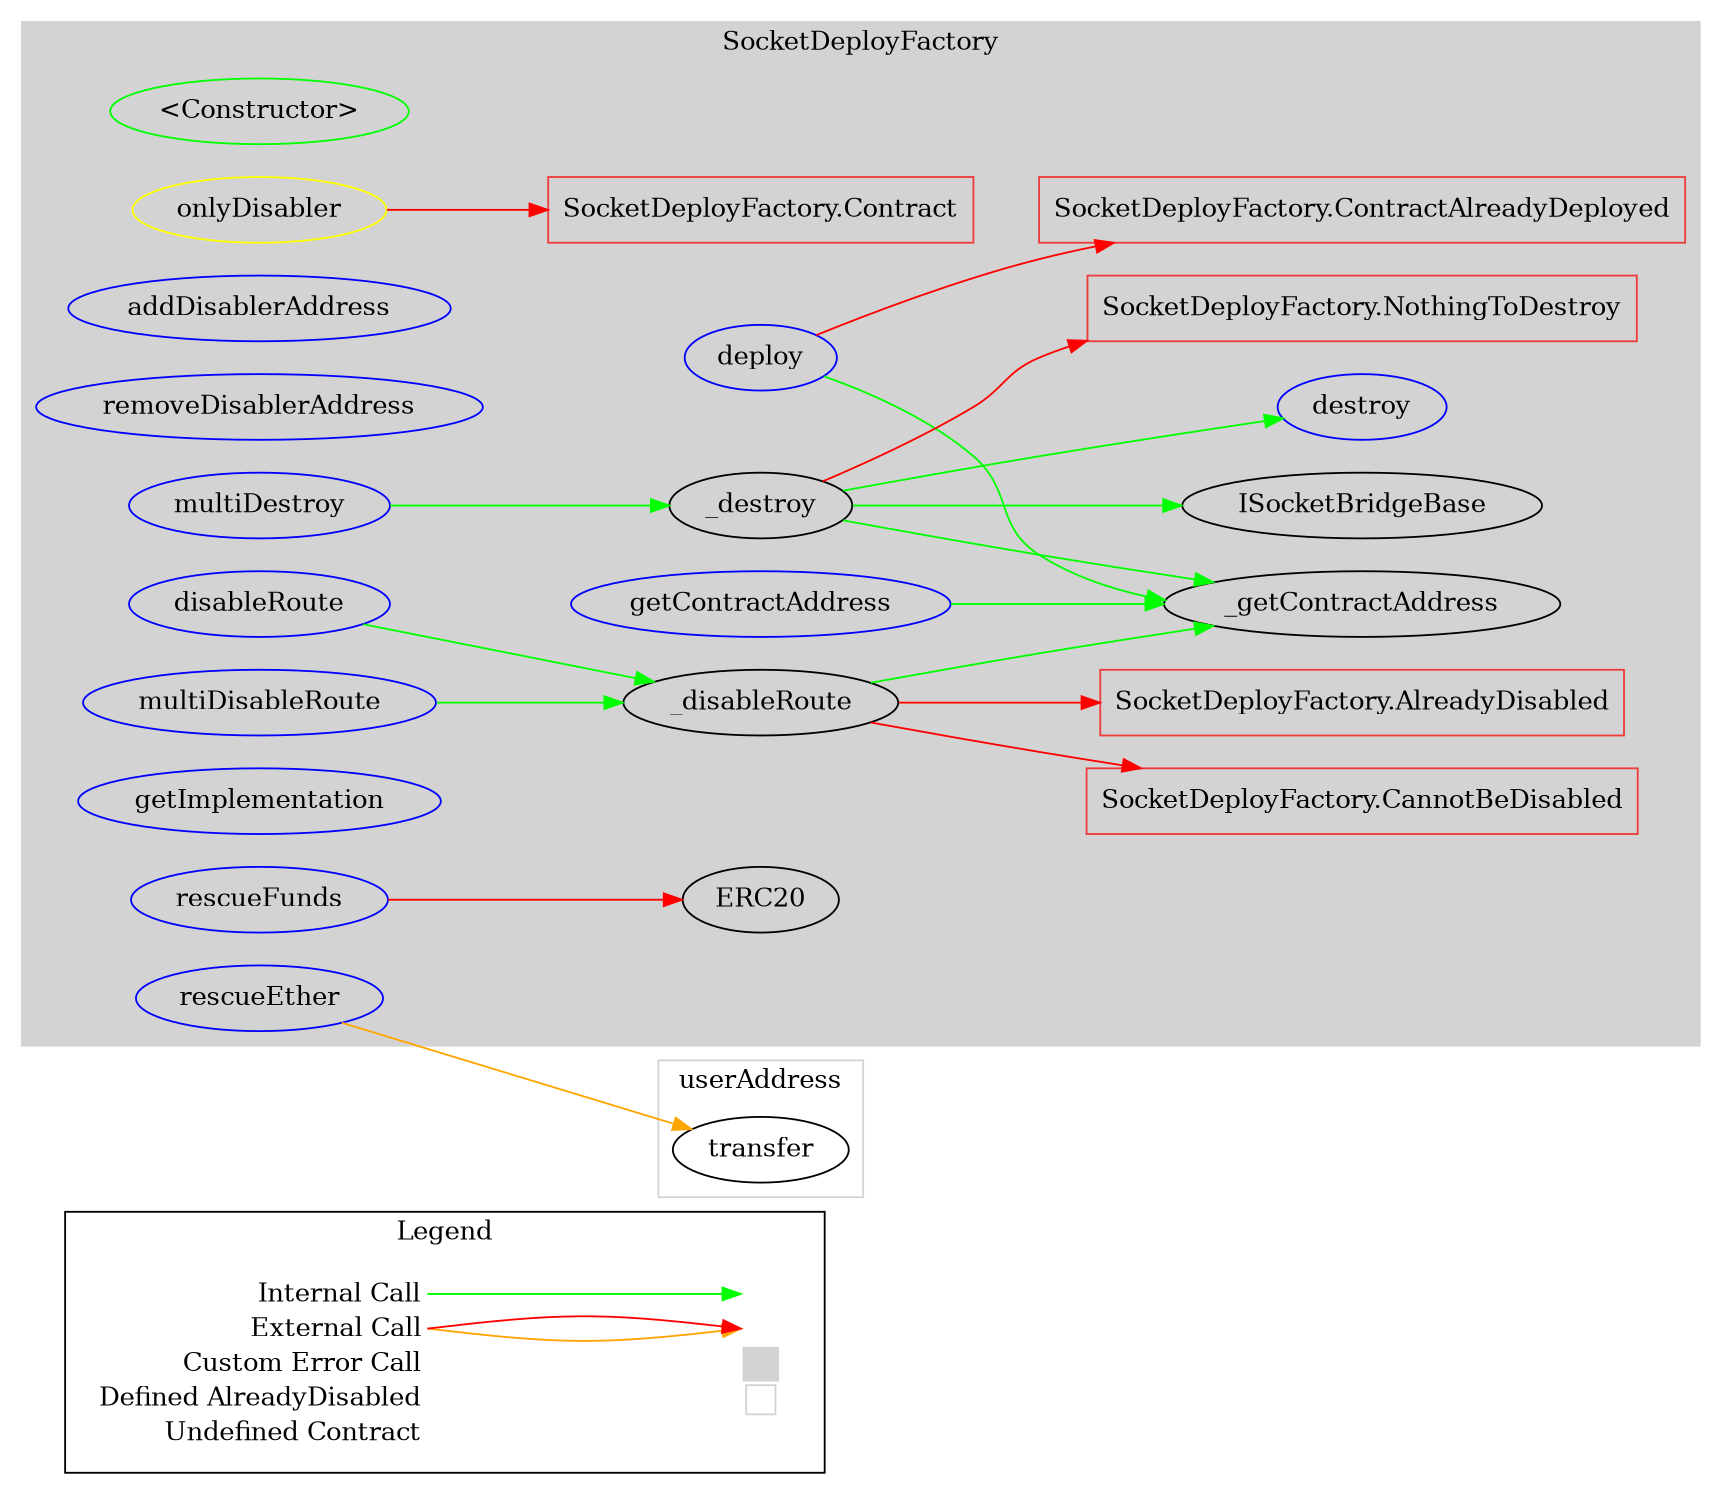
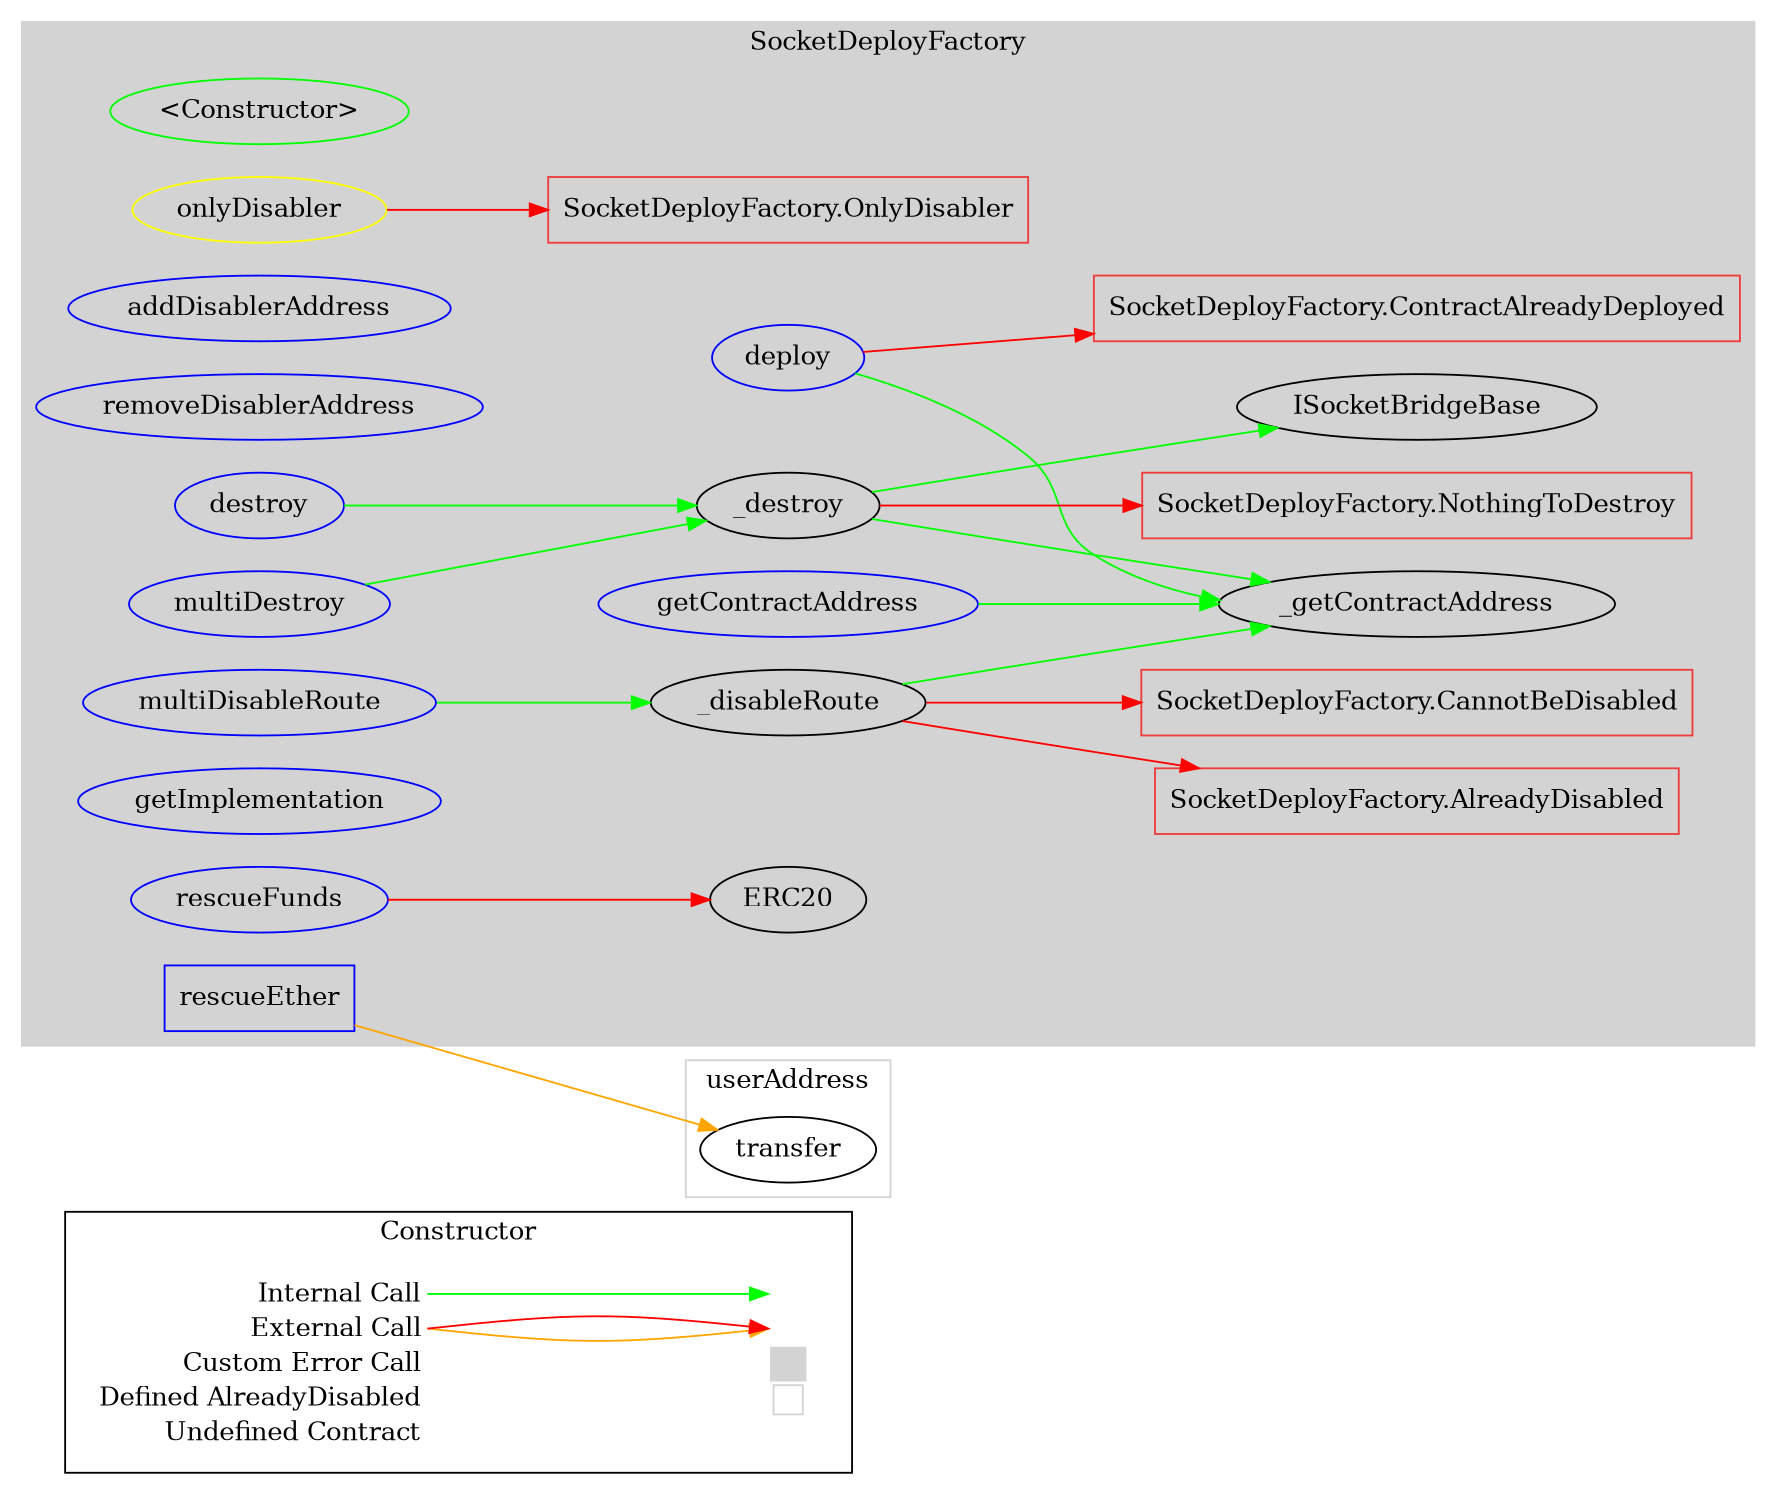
node "SocketDeployFactory.Contract": label "SocketDeployFactory.Contract" -> "SocketDeployFactory.OnlyDisabler"
edge "_destroy" -> "destroy": reversed
node "disableRoute": removed
node "rescueEther": shape ellipse -> box
cluster "Legend": label "Legend" -> "Constructor"
